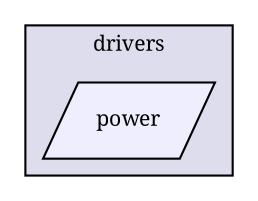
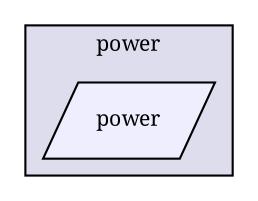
cluster "drivers": label "drivers" -> "power"
